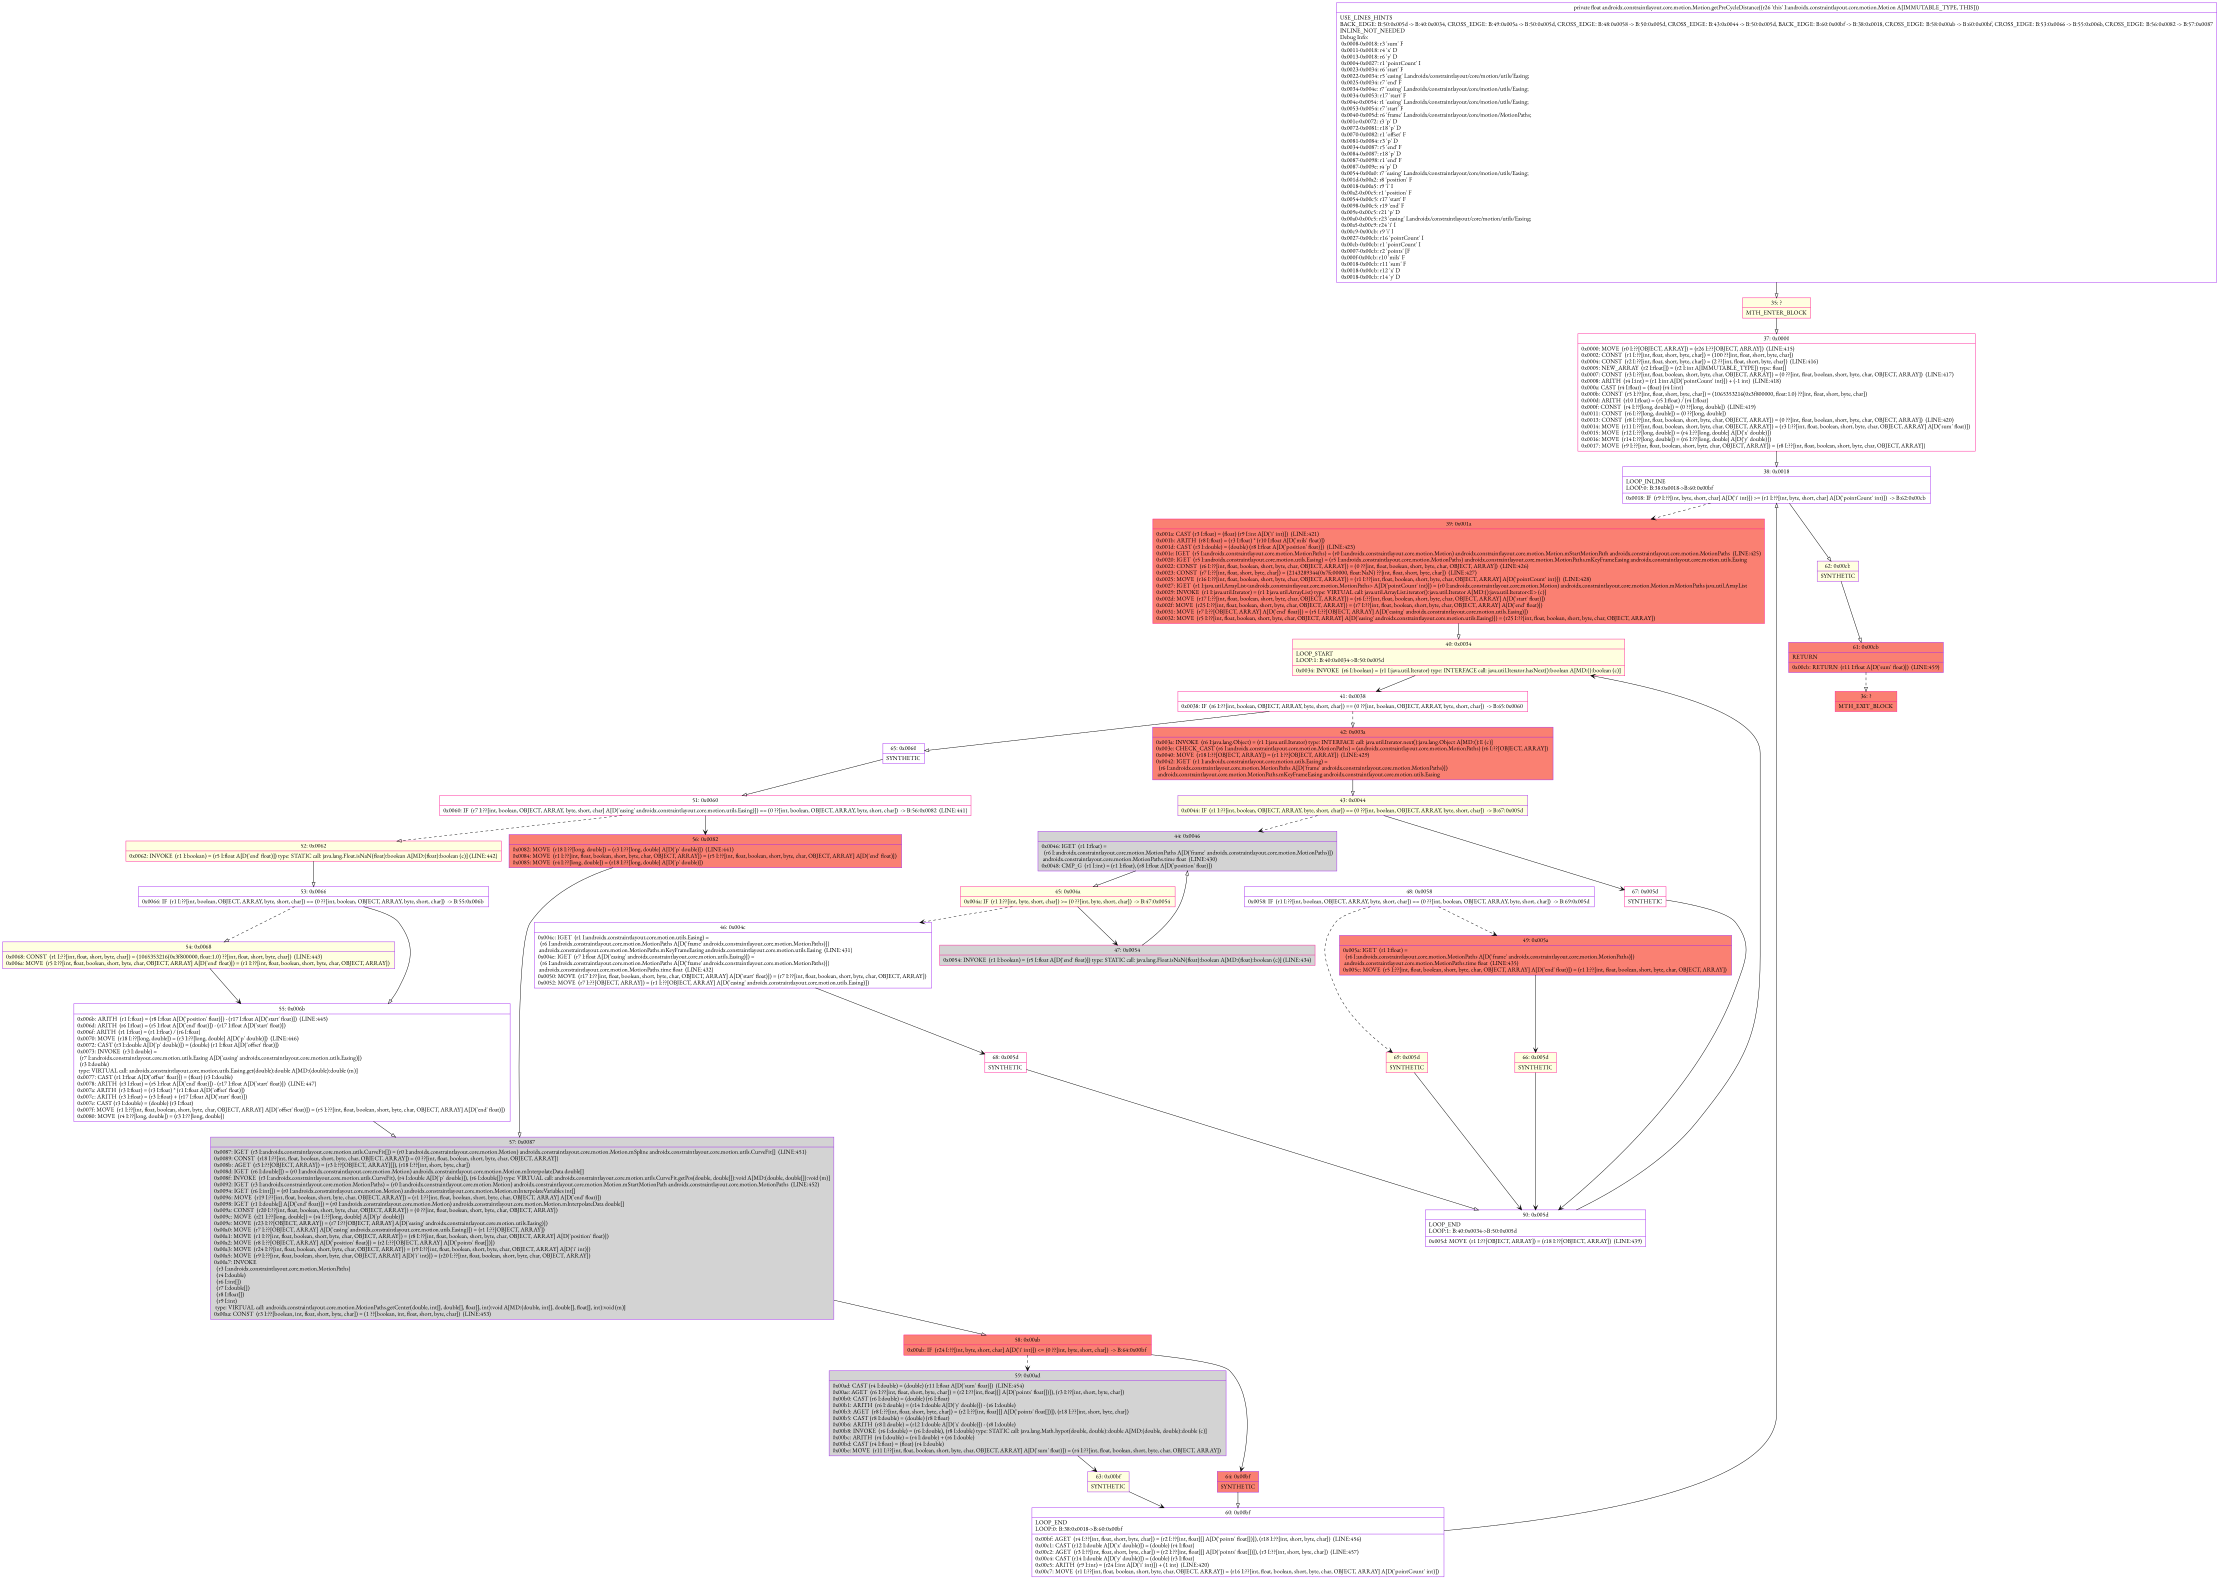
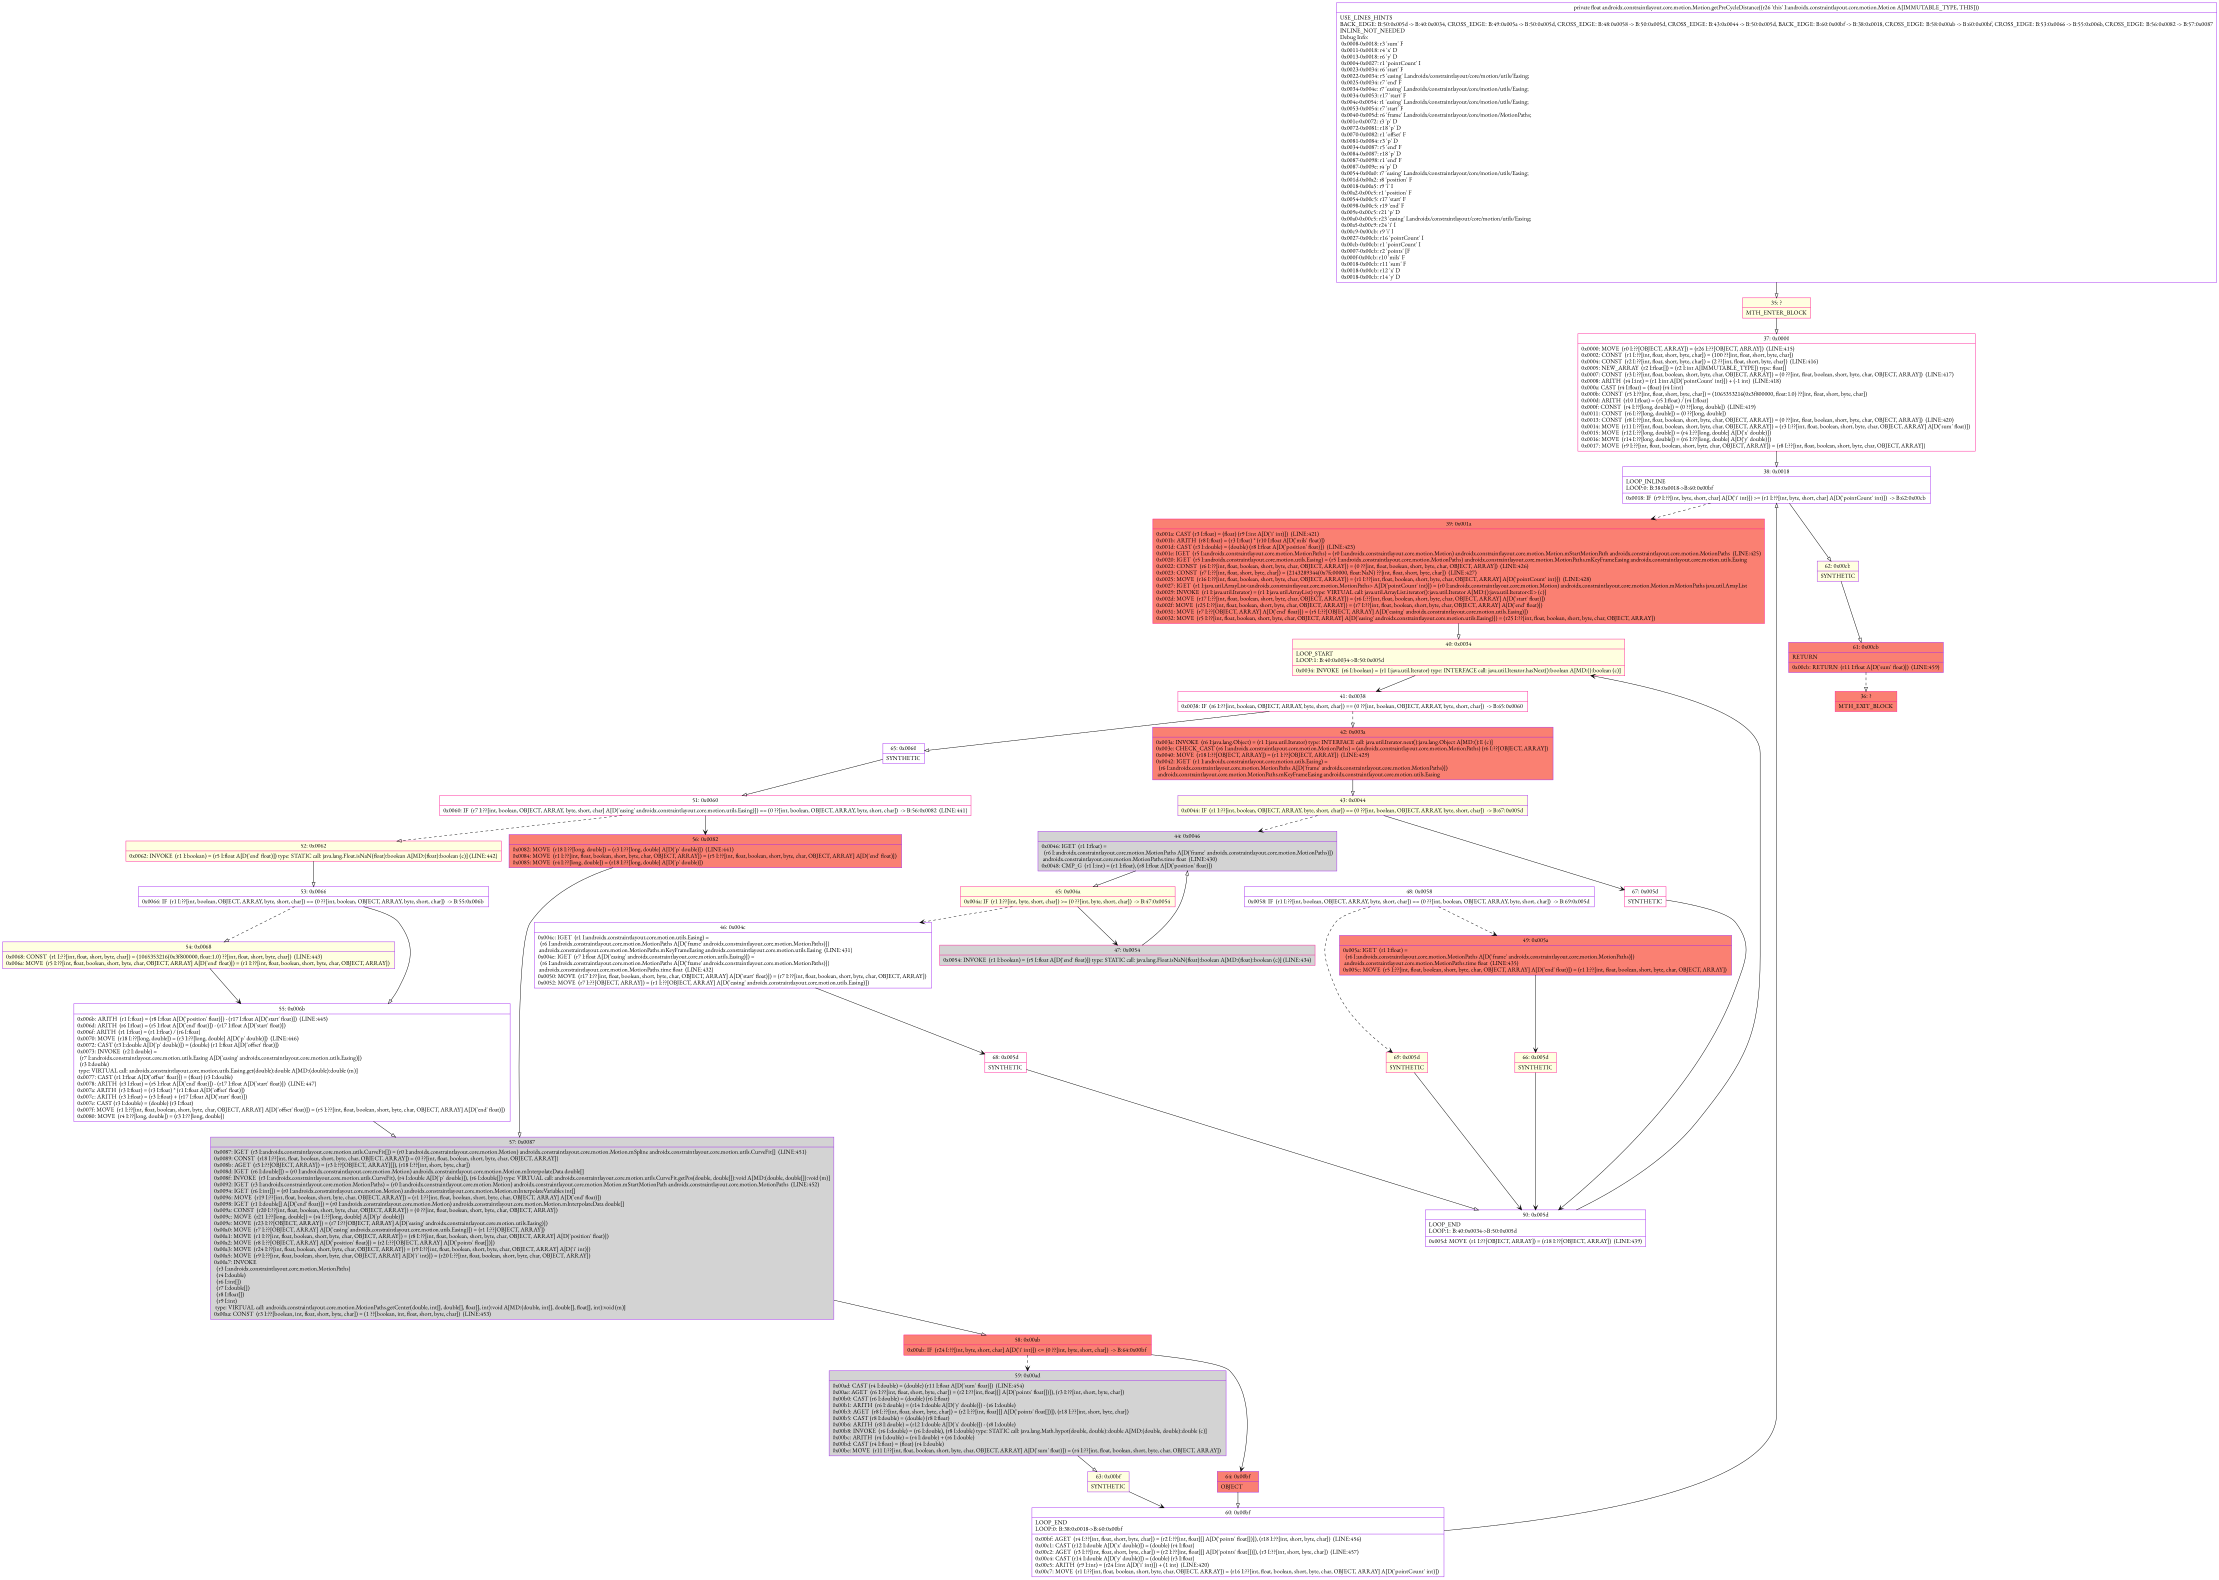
node "55: 0x006b": text "0x0073: INVOKE  (r3 I:double) =" -> "0x0073: INVOKE  (r2 I:double) ="
edge "59: 0x00ad" -> "63: 0x00bf": arrowhead vee -> onormal
node "64: 0x00bf": text "SYNTHETIC" -> "OBJECT"
